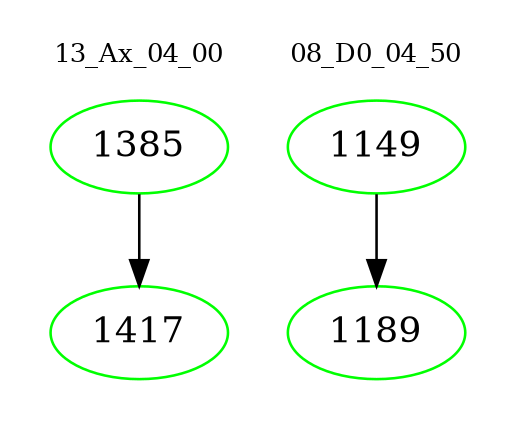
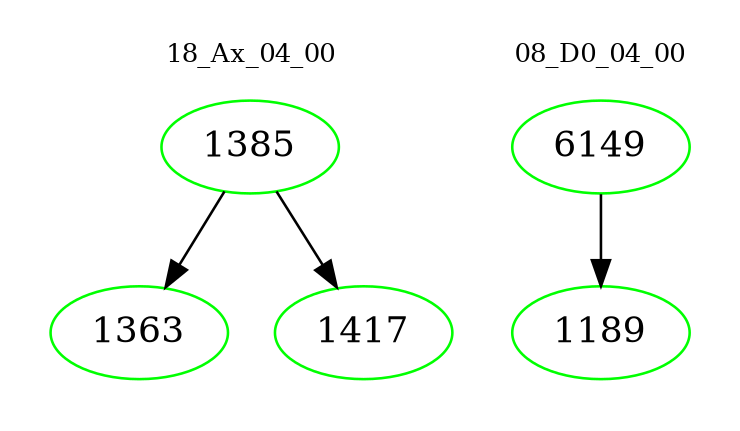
cluster "13_Ax_04_00": label "13_Ax_04_00" -> "18_Ax_04_00"
cluster "08_D0_04_50": label "08_D0_04_50" -> "08_D0_04_00"
node "1149": label "1149" -> "6149"
node "1363": added
